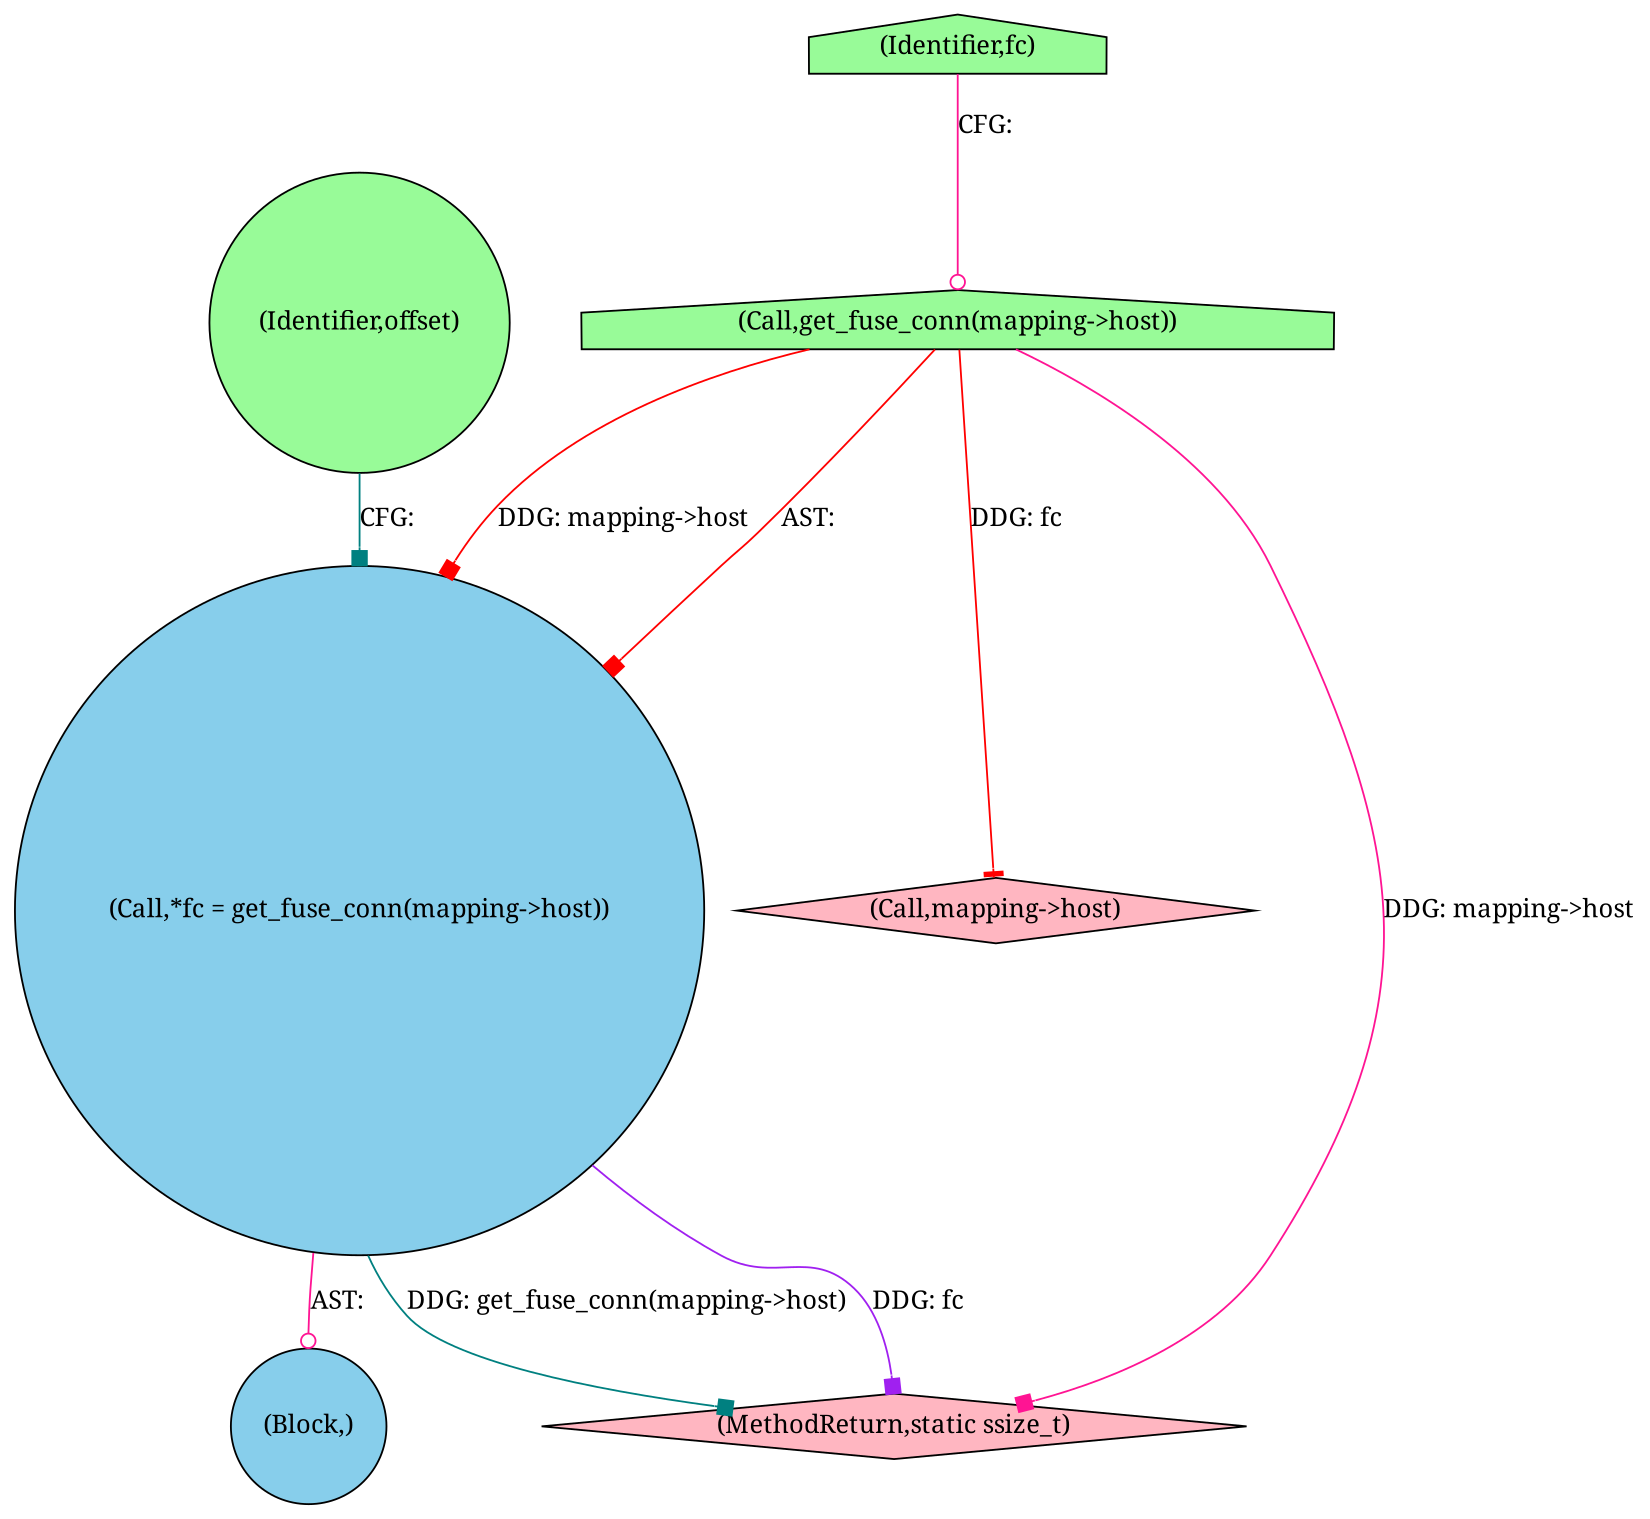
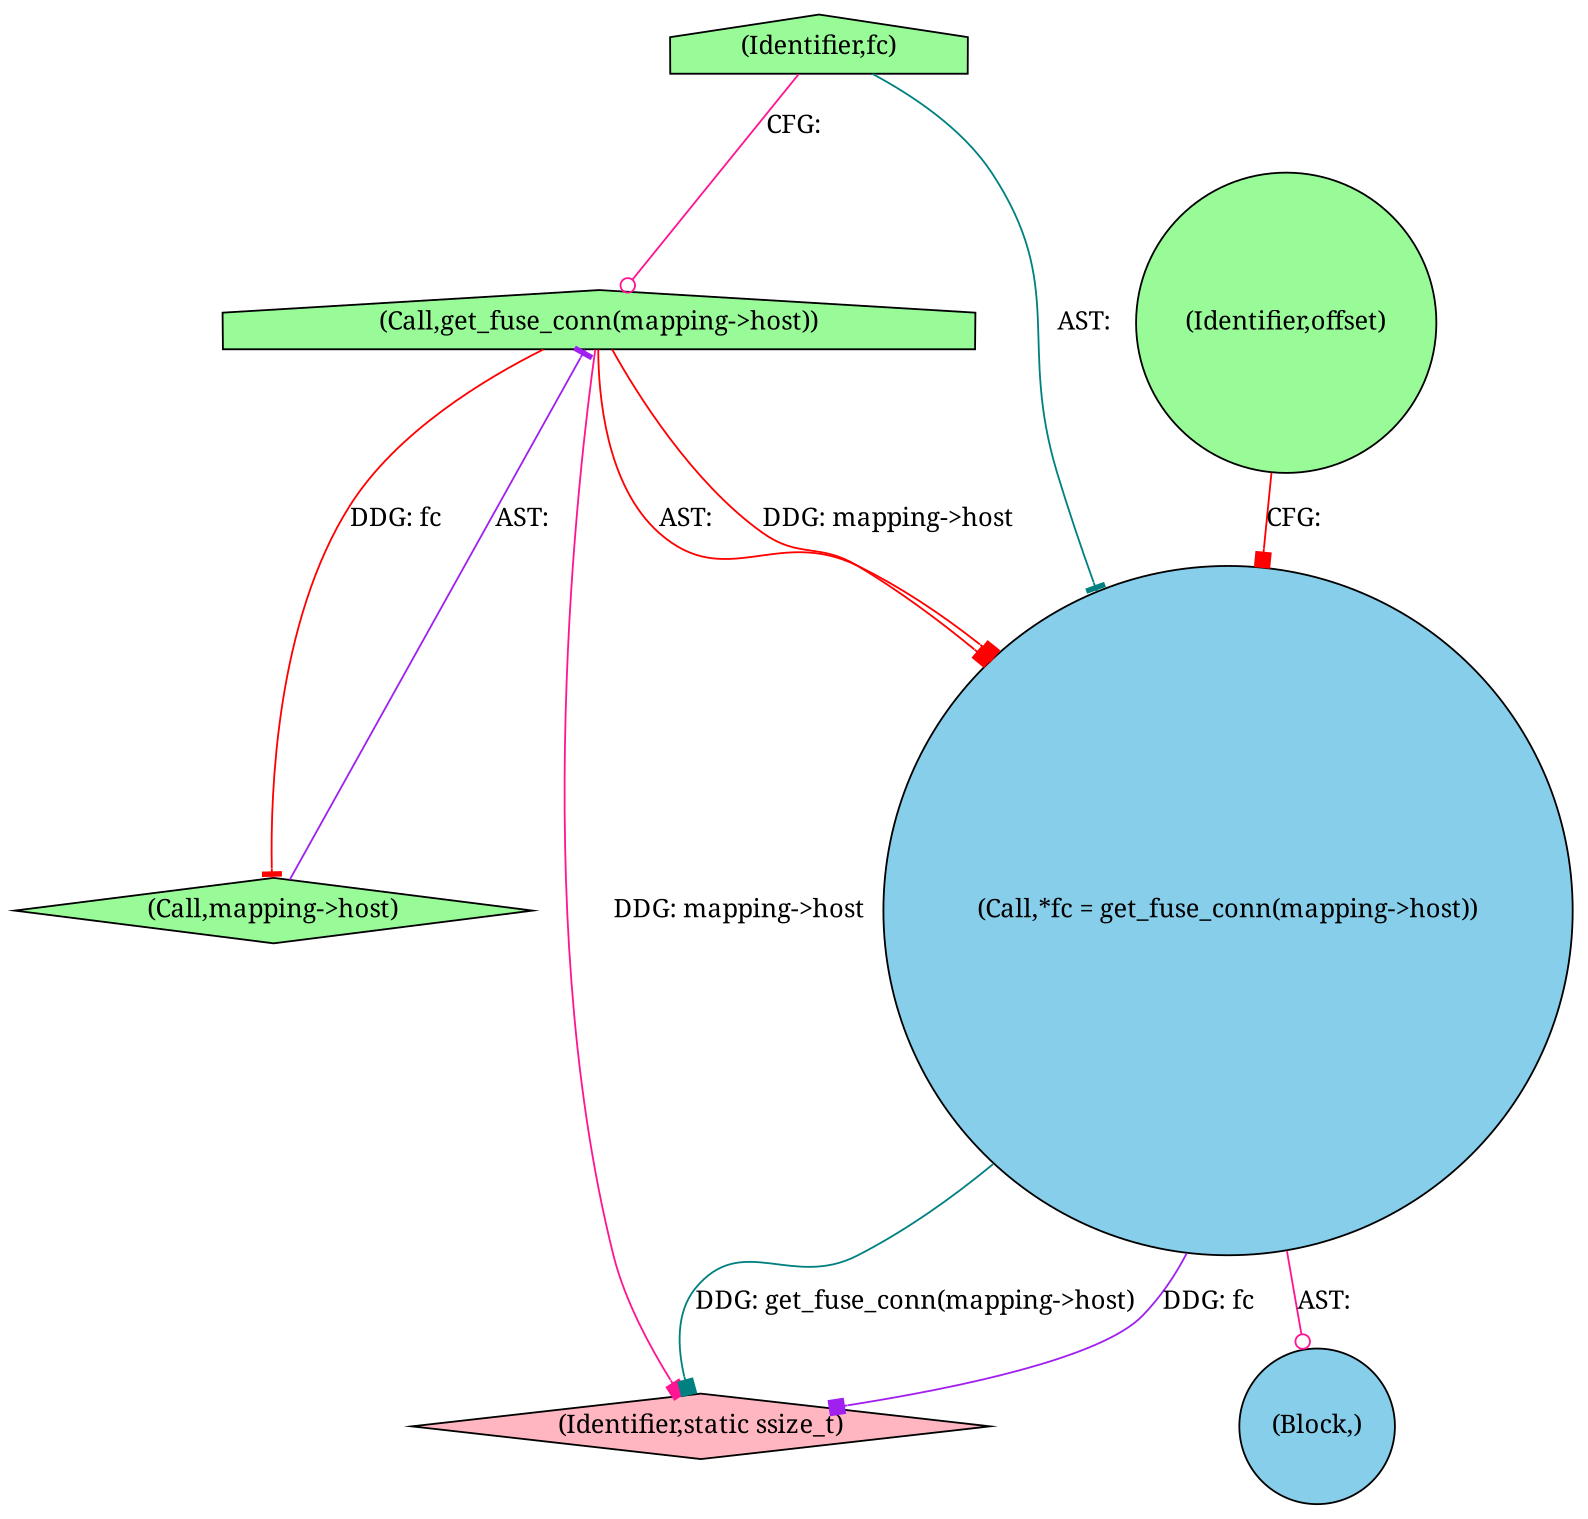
edge "(Identifier,fc)" -> "(Call,*fc = get_fuse_conn(mapping->host))": added, label "AST:"
edge "(Identifier,offset)" -> "(Call,*fc = get_fuse_conn(mapping->host))": color teal -> red
edge "(Call,mapping->host)" -> "(Call,get_fuse_conn(mapping->host))": added, label "AST:"
node "(Call,mapping->host)": fillcolor lightpink -> palegreen
node "(MethodReturn,static ssize_t)": label "(MethodReturn,static ssize_t)" -> "(Identifier,static ssize_t)"
